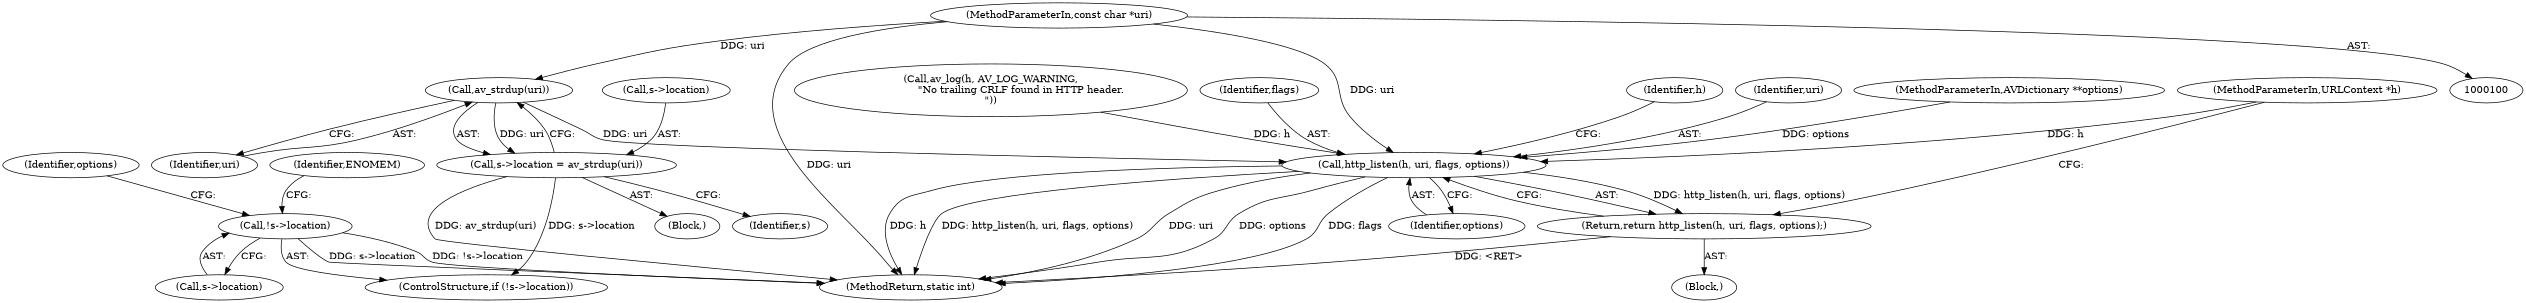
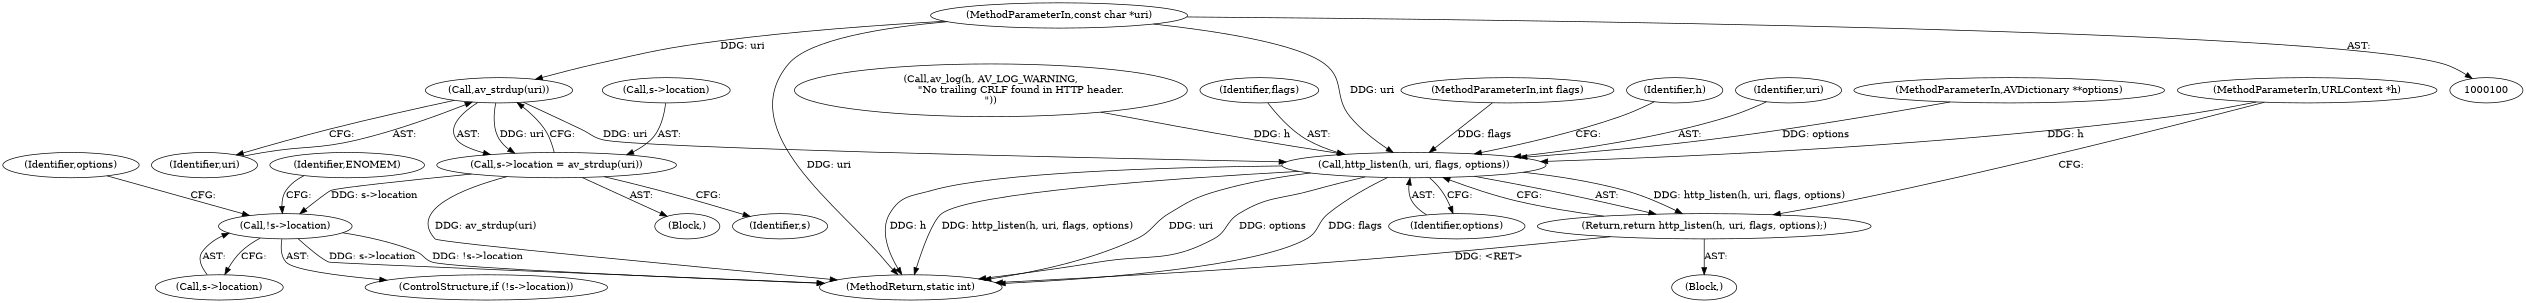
node "(MethodParameterIn,int flags)": added
edge "(Call,s->location = av_strdup(uri))" -> "(ControlStructure,if (!s->location))": now "(Call,s->location = av_strdup(uri))" -> "(Call,!s->location)"
